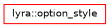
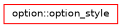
node "lyra::option_style": label "lyra::option_style" -> "option::option_style"
